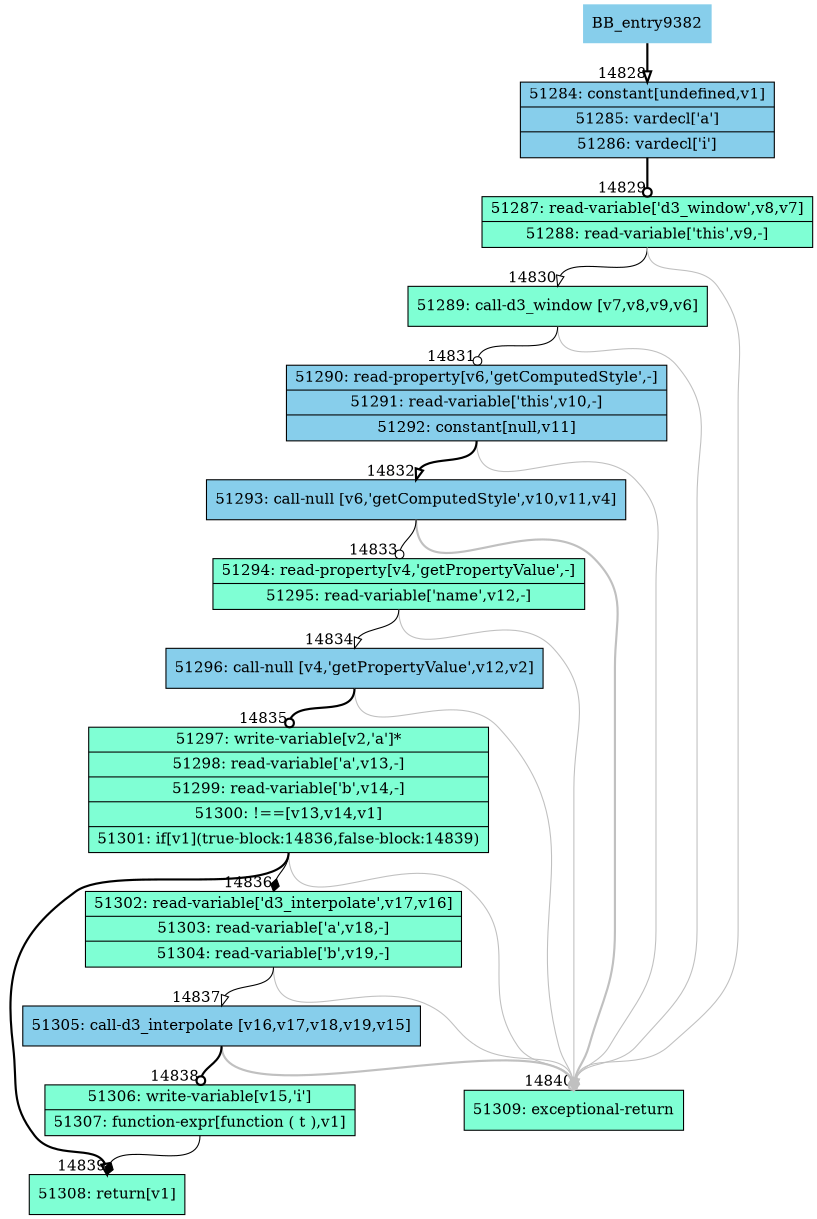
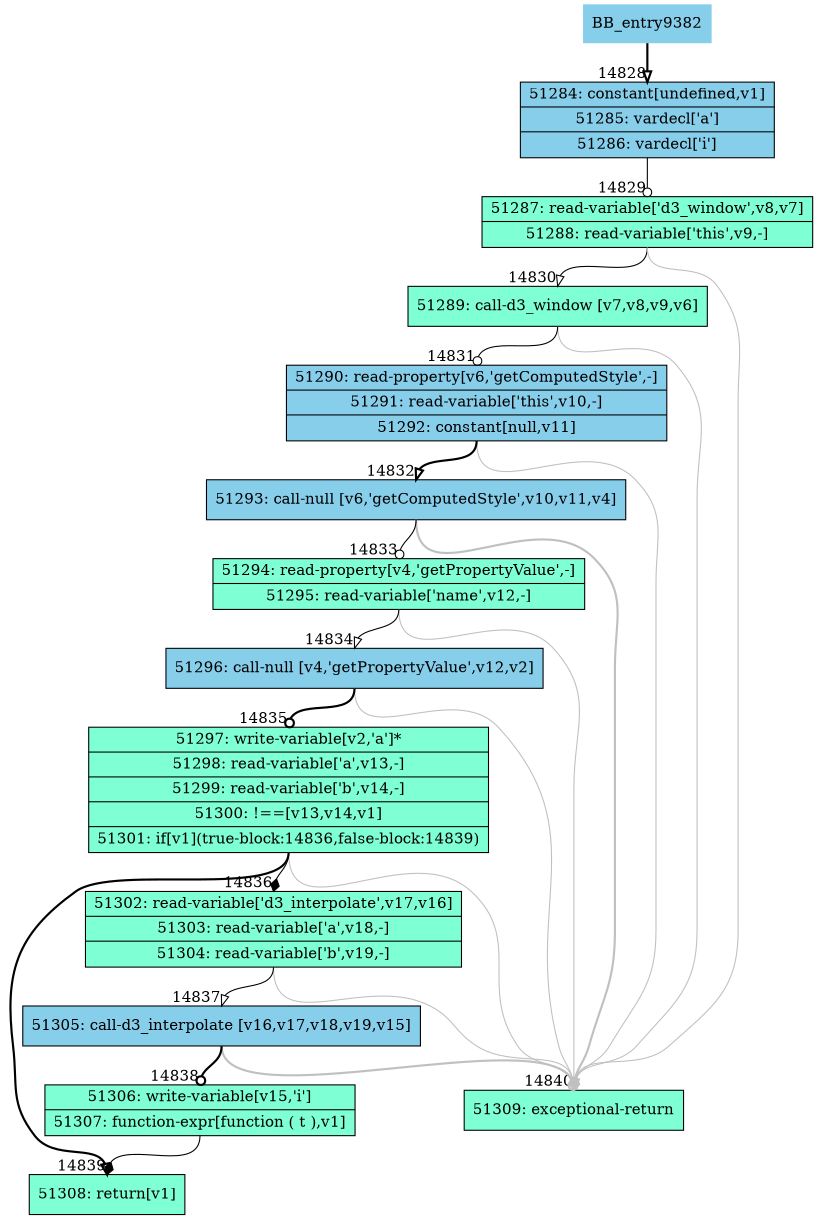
edge "51284: constant[undefined,v1]" -> "51287: read-variable['d3_window',v8,v7]": style bold -> solid
